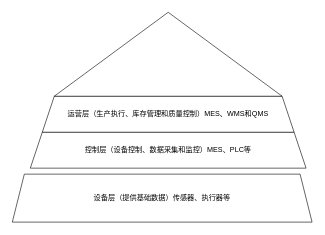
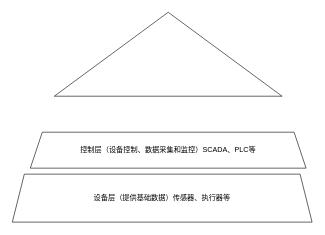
node "运营层（生产执行、库存管理和质量控制）MES、WMS和QMS": removed
node "控制层（设备控制、数据采集和监控）MES、PLC等": label "控制层（设备控制、数据采集和监控）MES、PLC等" -> "控制层（设备控制、数据采集和监控）SCADA、PLC等"
